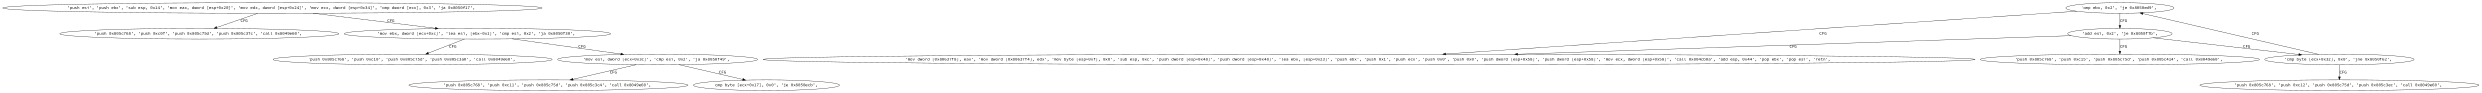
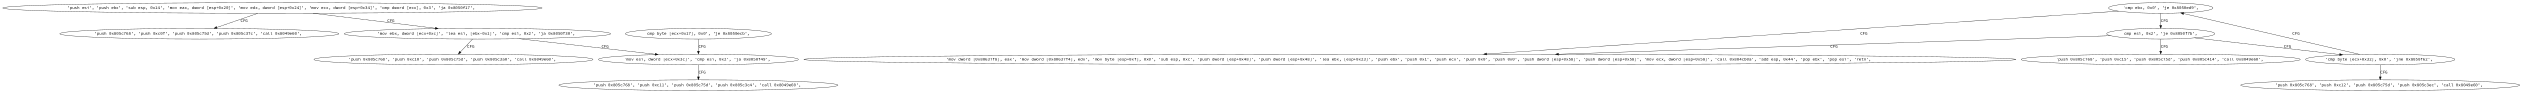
node "'cmp ebx, 0x2', 'je 0x8050ed9',": label "'cmp ebx, 0x2', 'je 0x8050ed9'," -> "'cmp ebx, 0x0', 'je 0x8050ed9',"
node "'add esi, 0x2', 'je 0x8050f7b',": label "'add esi, 0x2', 'je 0x8050f7b'," -> "'cmp esi, 0x2', 'je 0x8050f7b',"
edge "'mov esi, dword [ecx+0x3c]', 'cmp esi, 0x2', 'ja 0x8050f49'," -> "'cmp byte [ecx+0x17], 0x0', 'je 0x8050ecb',": reversed
